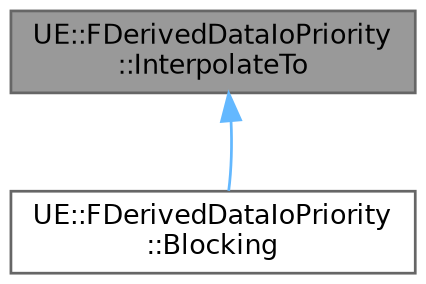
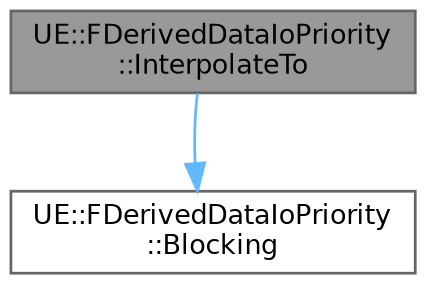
edge "UE::FDerivedDataIoPriority ::Blocking" -> "UE::FDerivedDataIoPriority ::InterpolateTo": reversed
